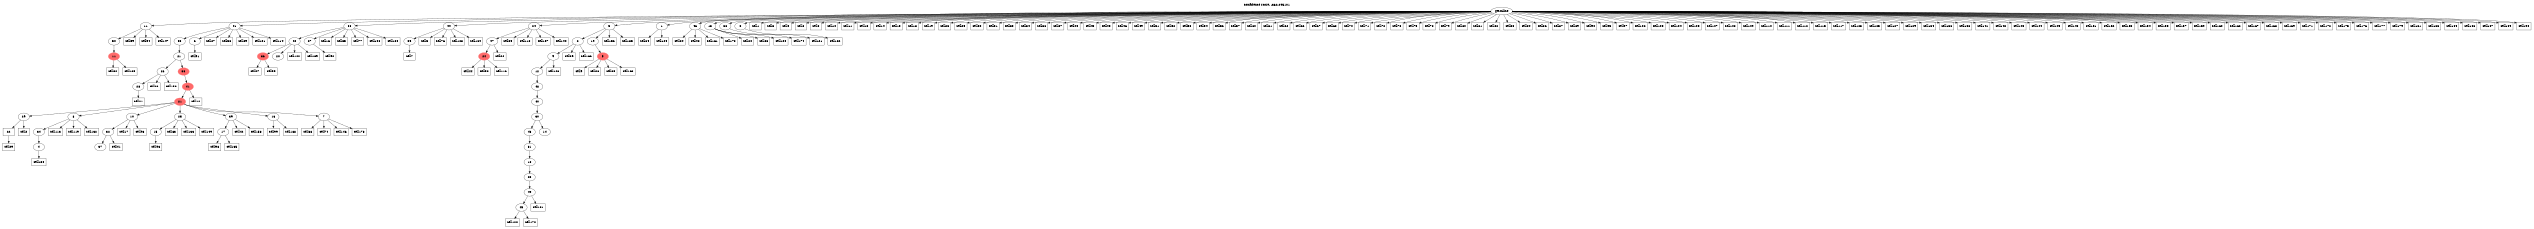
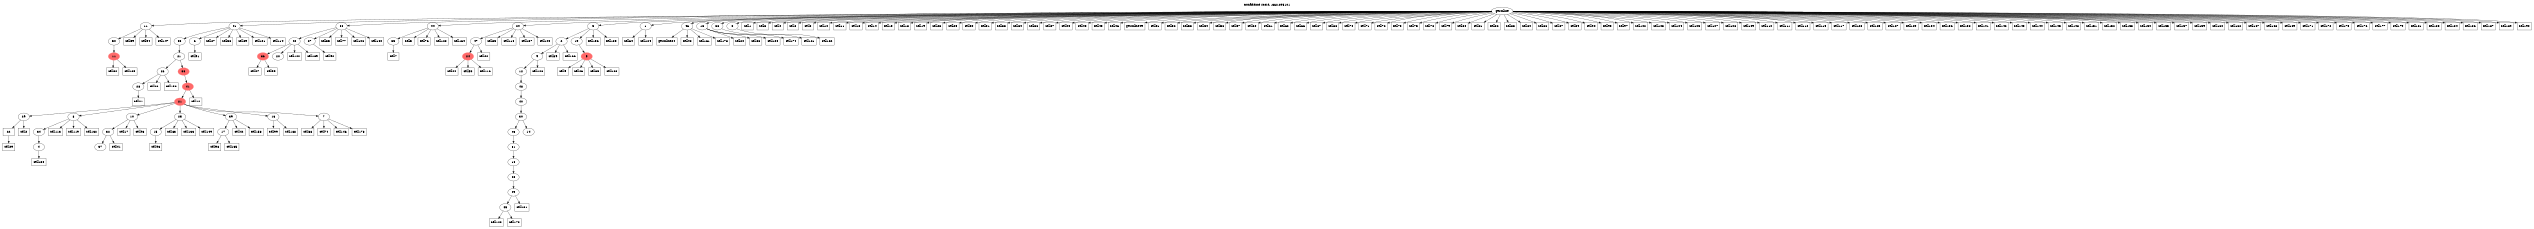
node "cell49": label "cell49" -> "germline49"
node "cell16": removed
node "cell24": label "cell24" -> "germline24"
